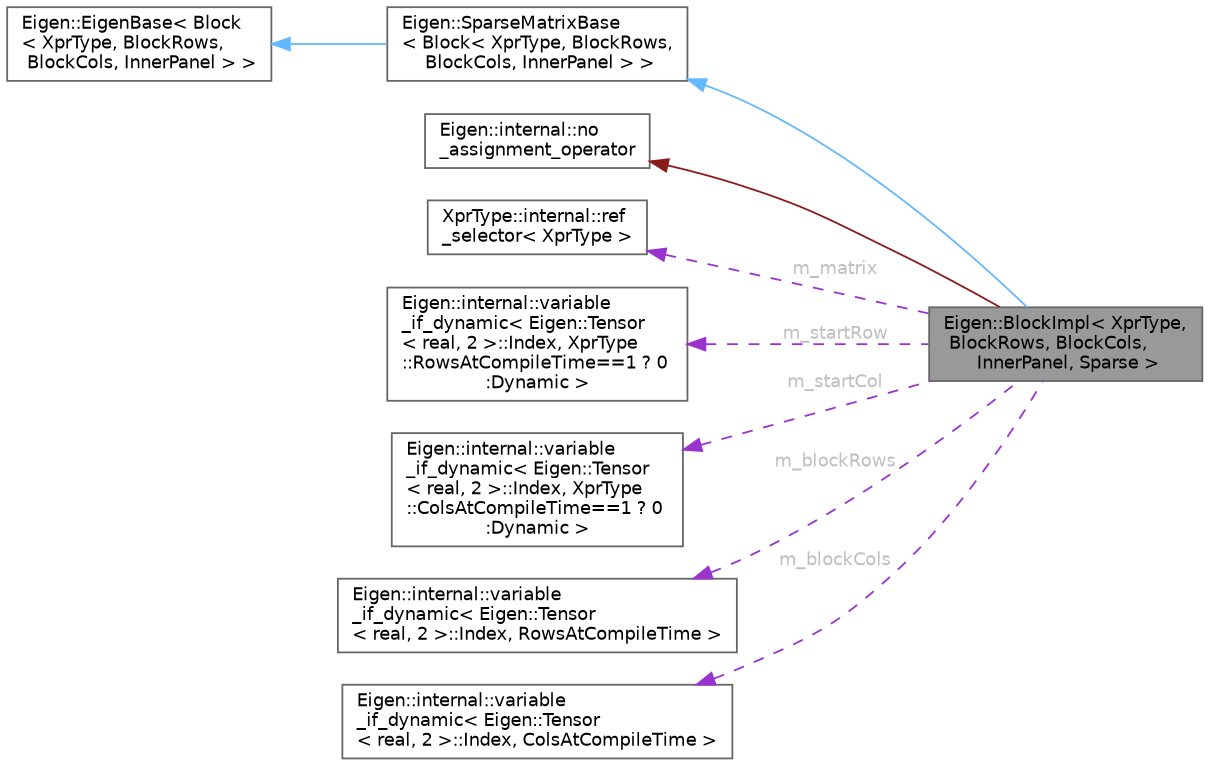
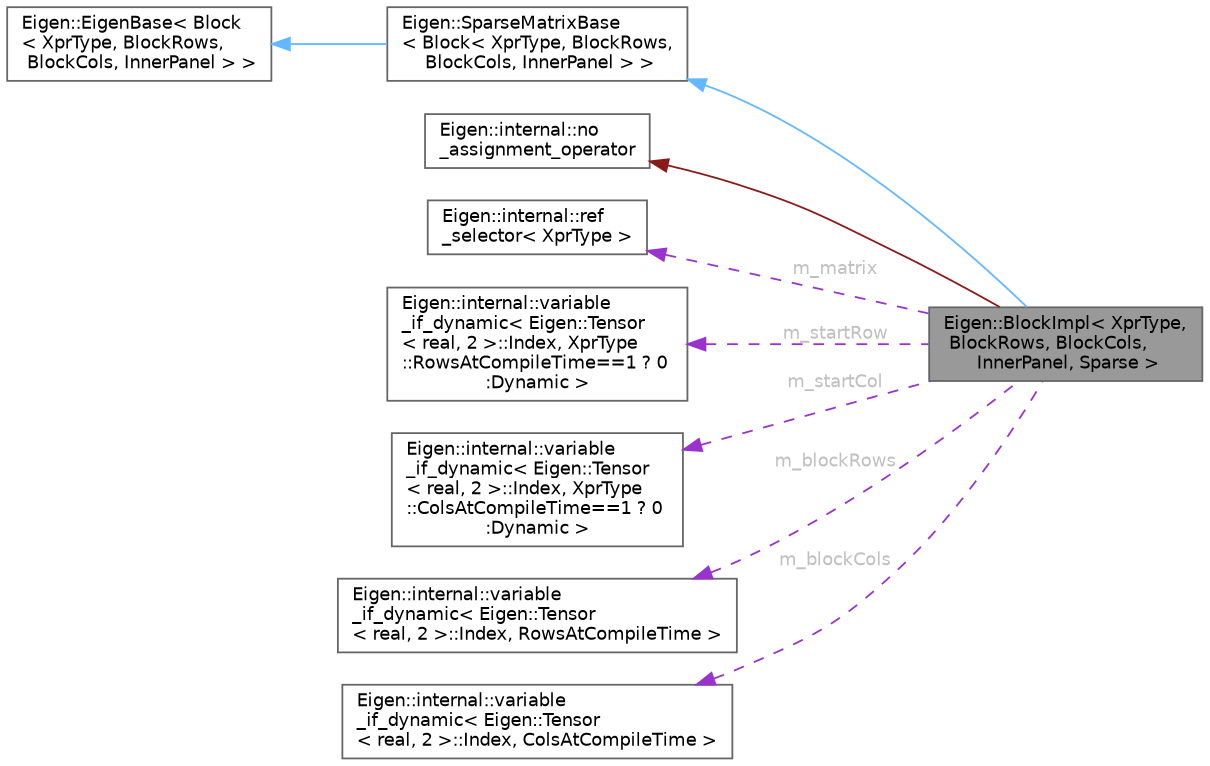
node "XprType::internal::ref _selector< XprType >": label "XprType::internal::ref _selector< XprType >" -> "Eigen::internal::ref _selector< XprType >"
